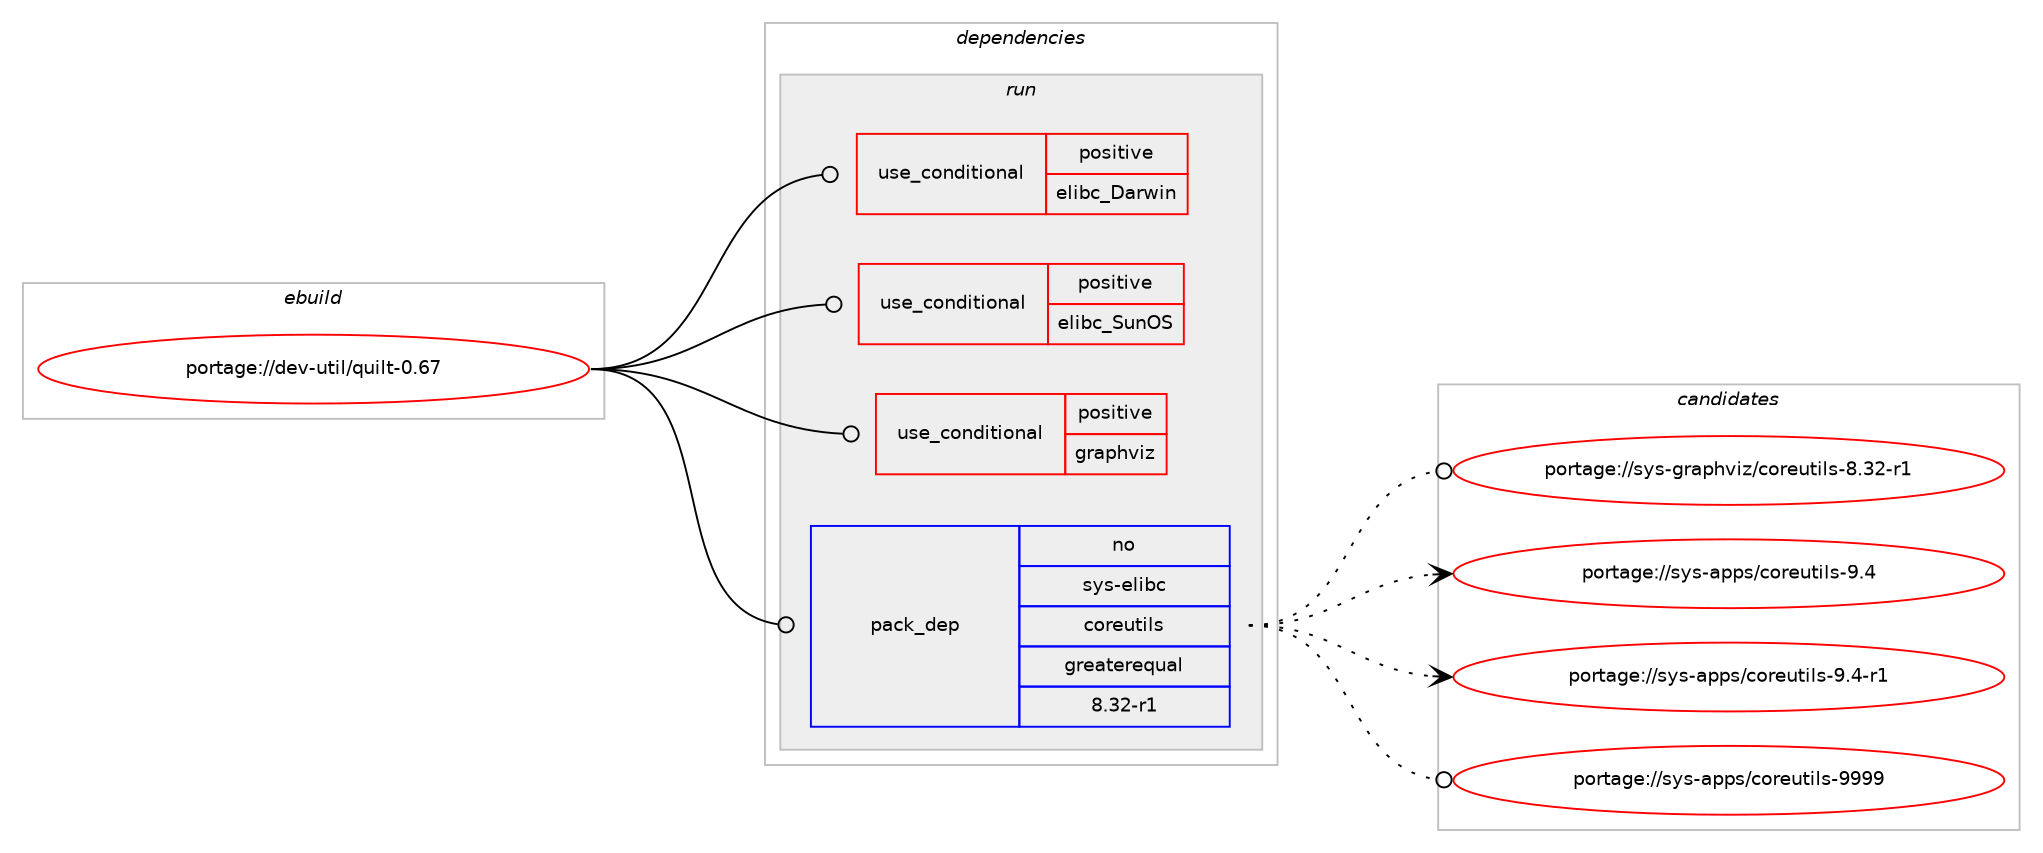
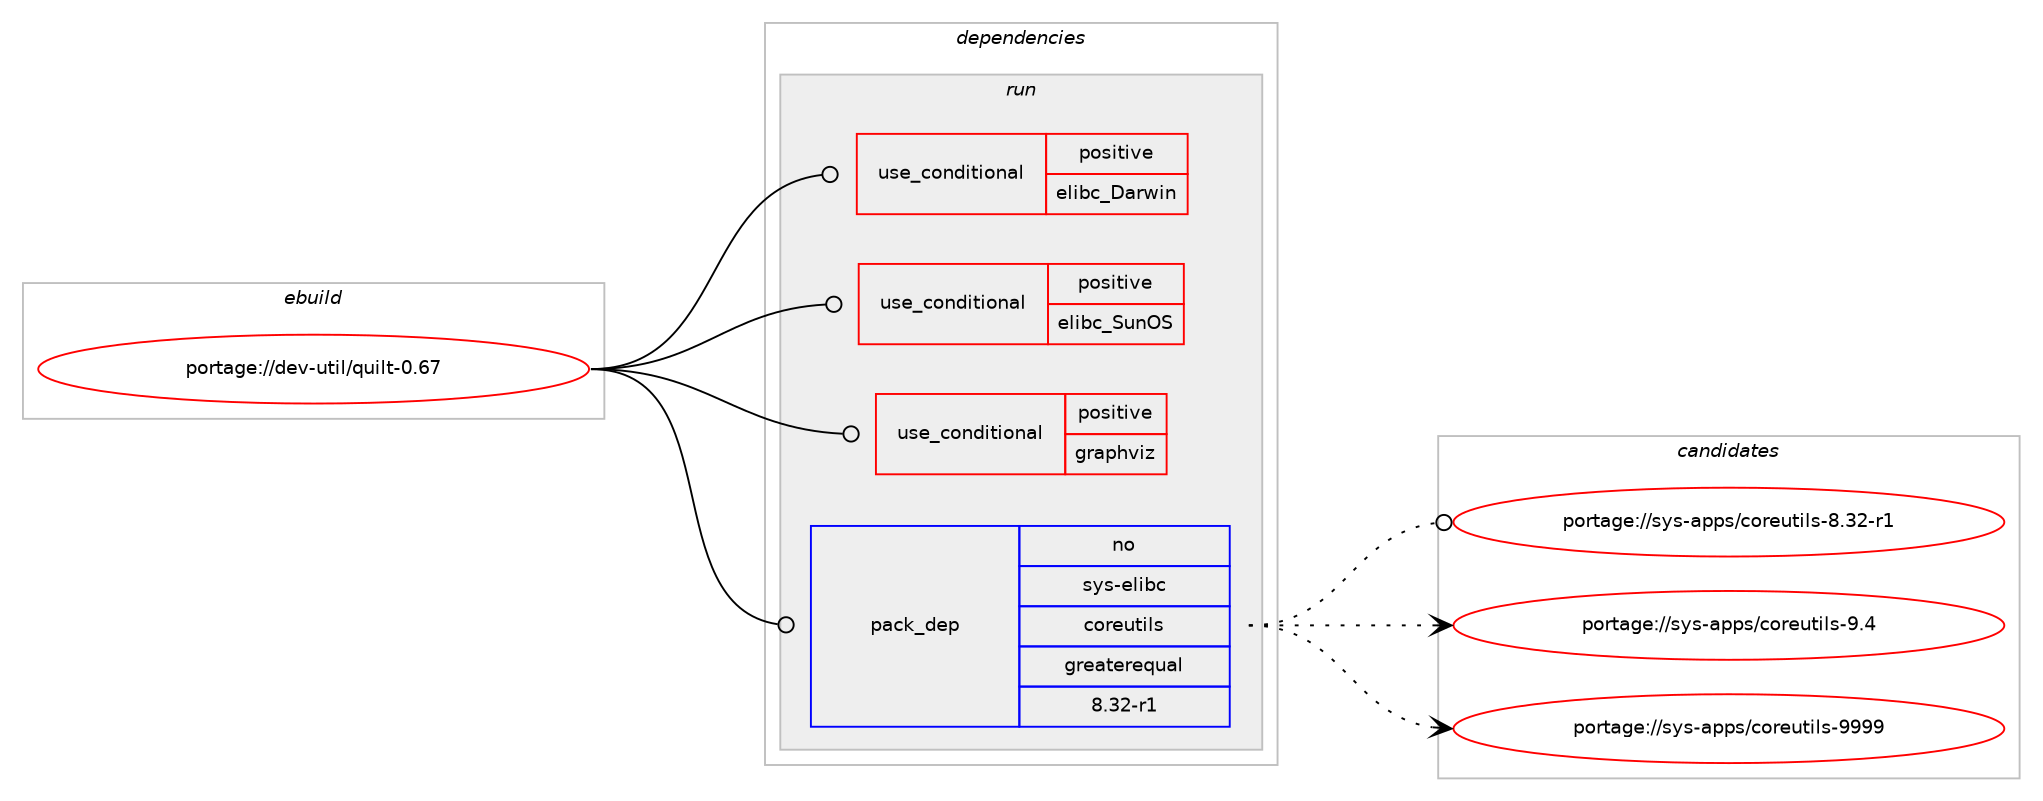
node "portage://sys-graphviz/coreutils-8.32-r1": label "portage://sys-graphviz/coreutils-8.32-r1" -> "portage://sys-apps/coreutils-8.32-r1"
node "portage://sys-apps/coreutils-9.4-r1": removed
edge "pack_dep" -> "portage://sys-apps/coreutils-9999": arrowhead odot -> vee
